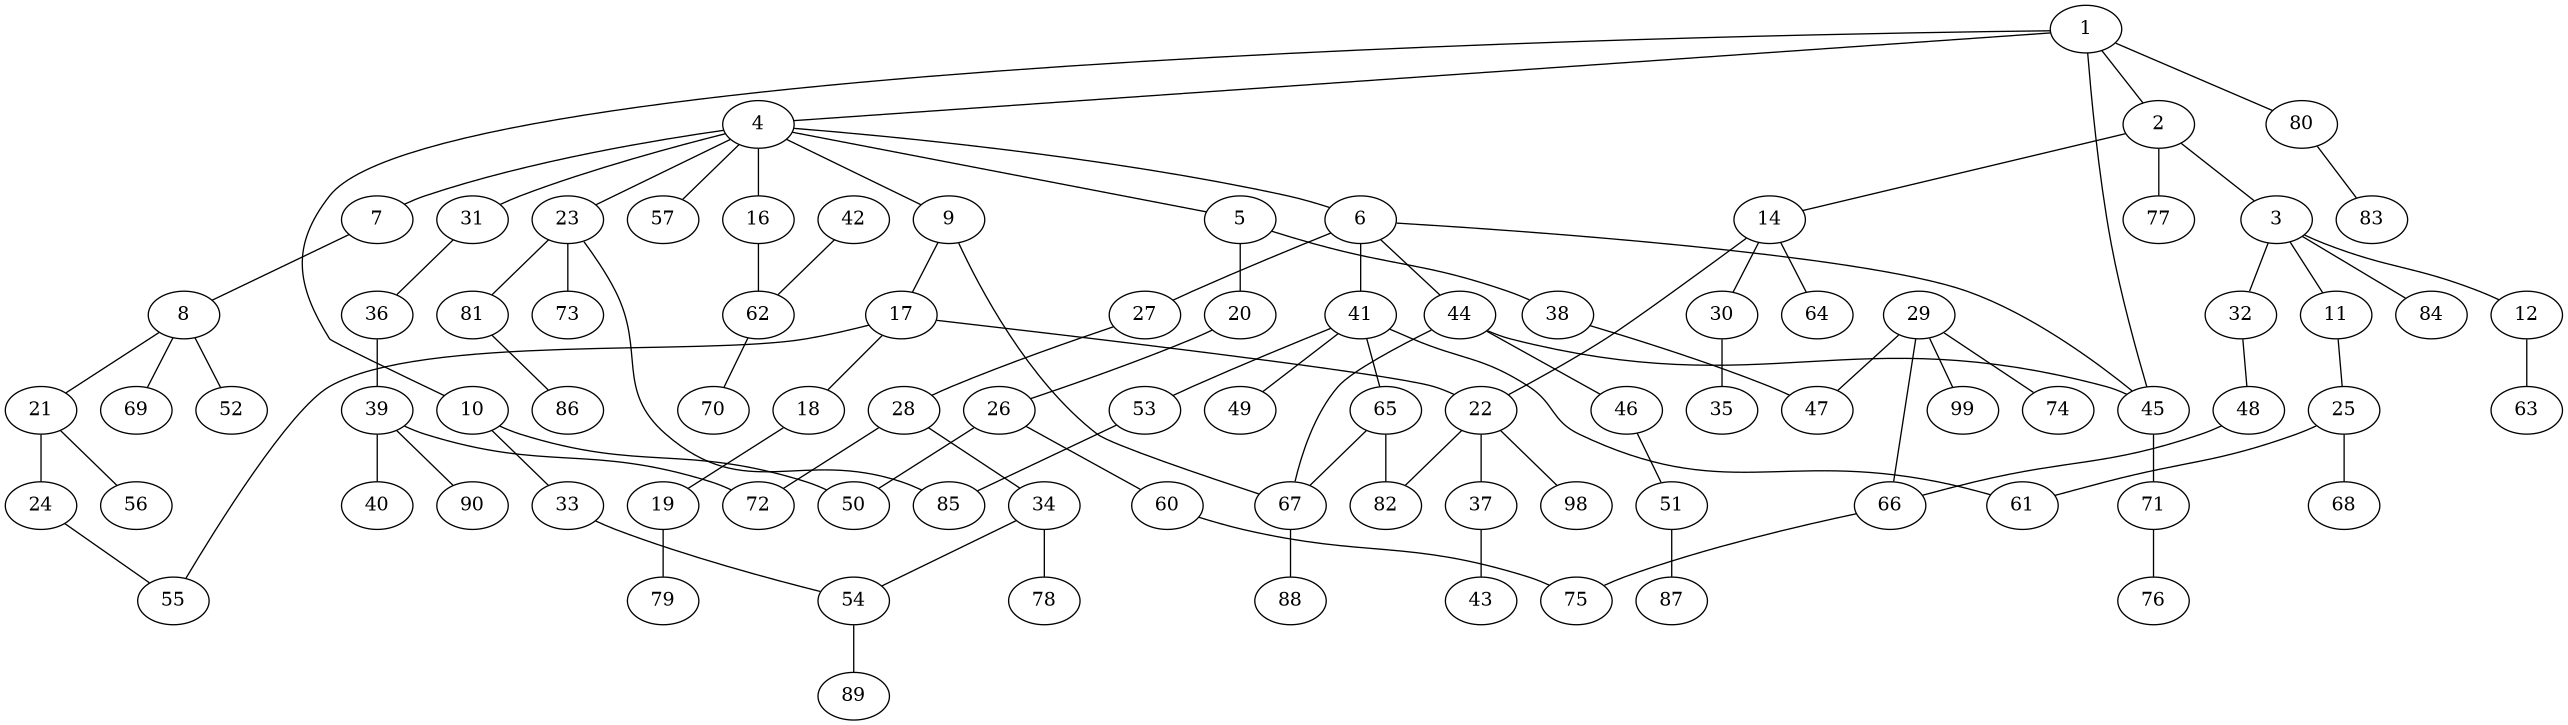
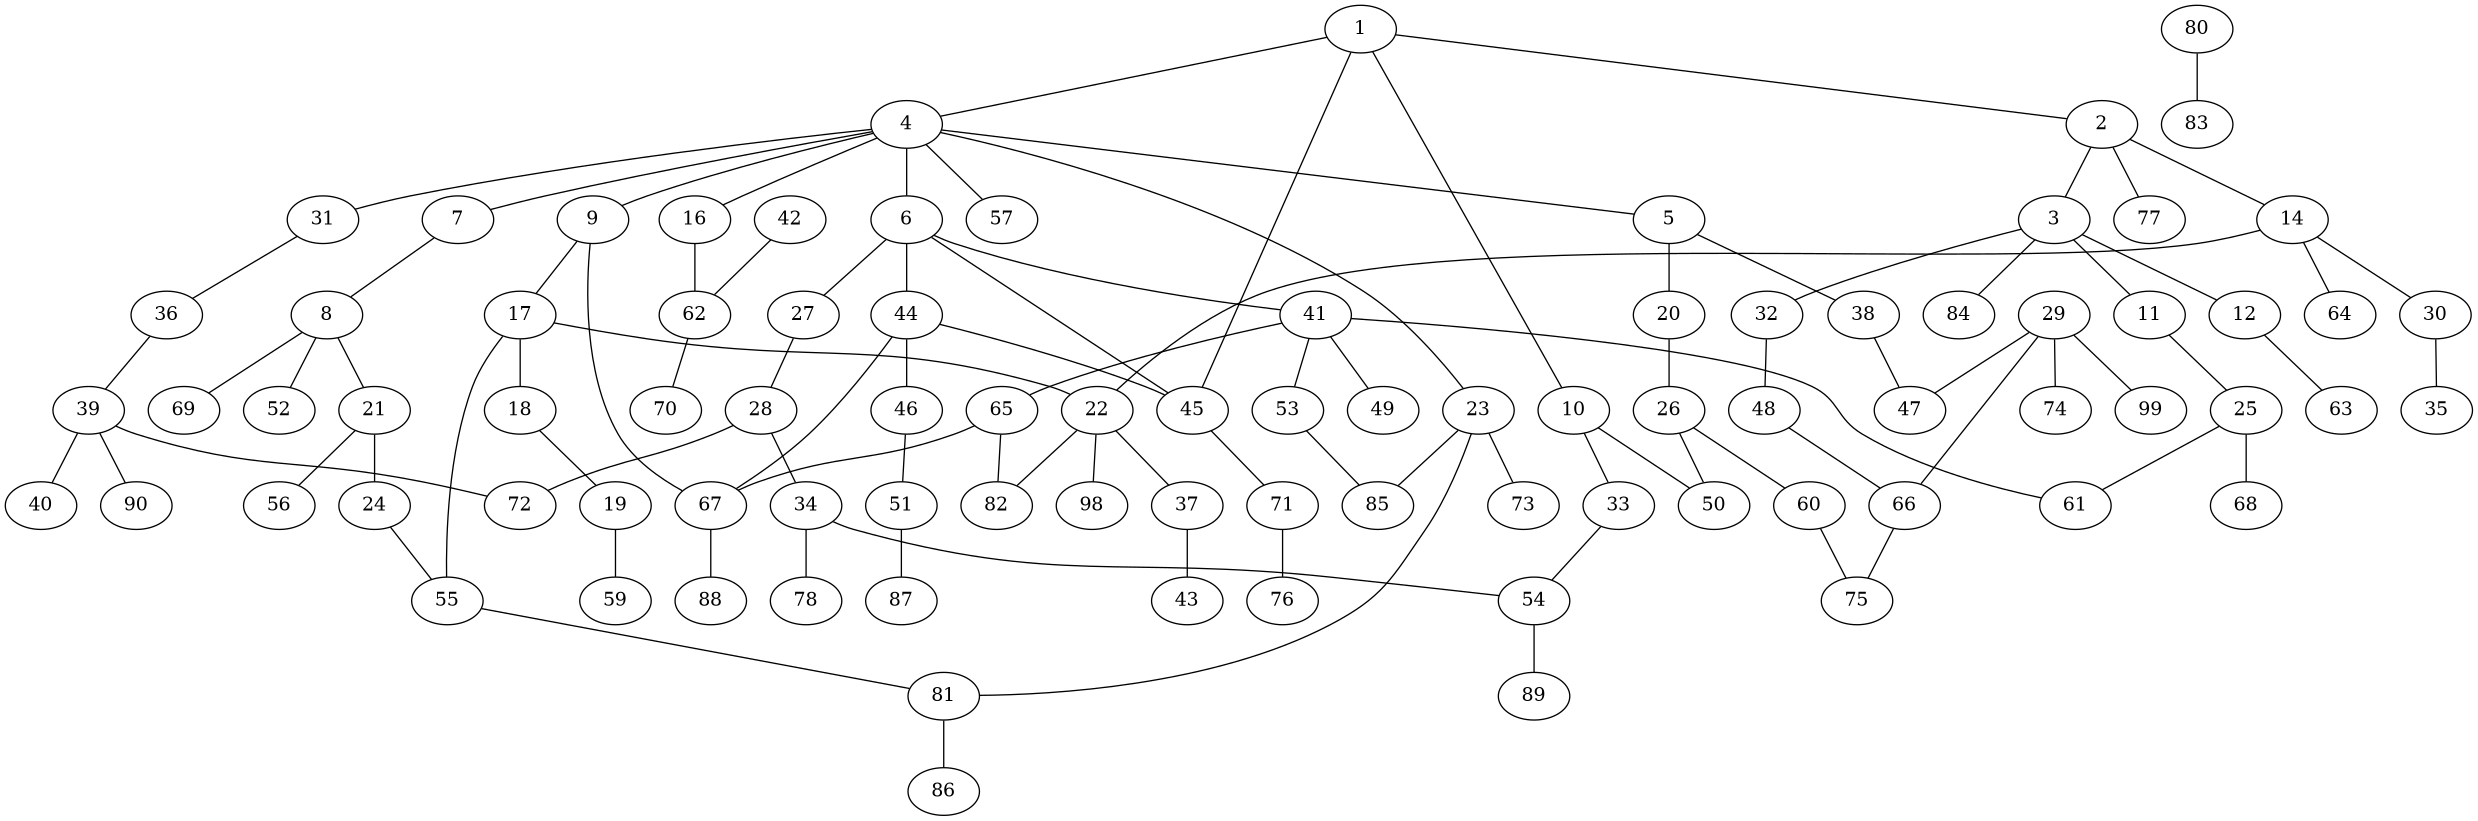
edge "1" -- "80": removed
node "79": label "79" -> "59"
edge "55" -- "81": added
